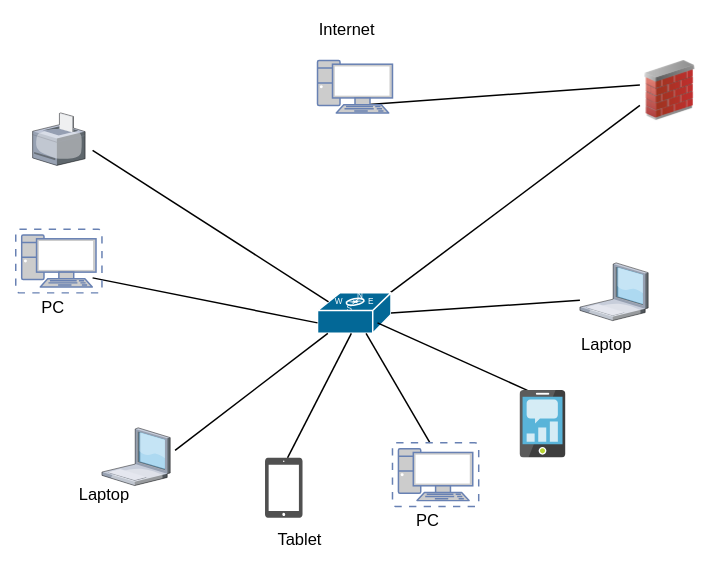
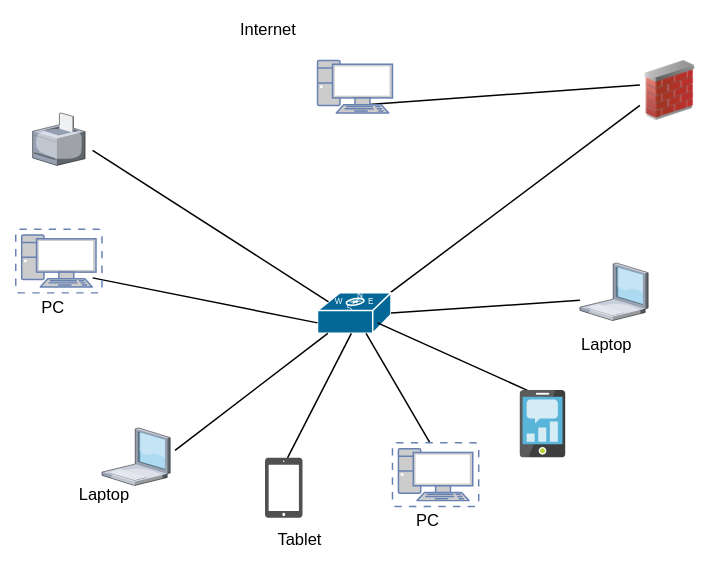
node "Internet": moved (359, 34) -> (280, 34)
